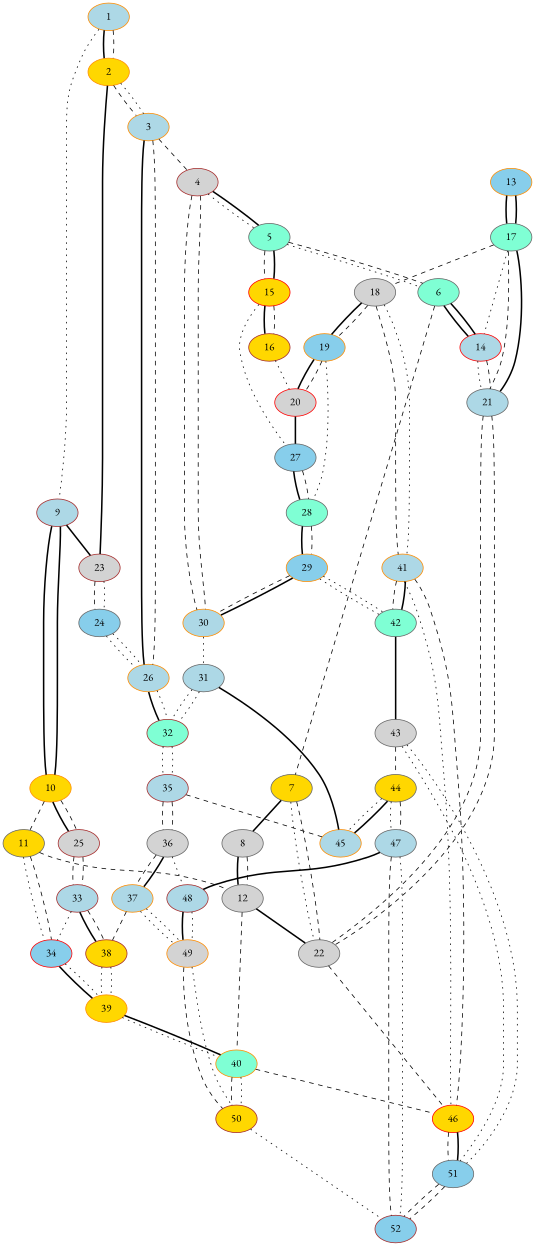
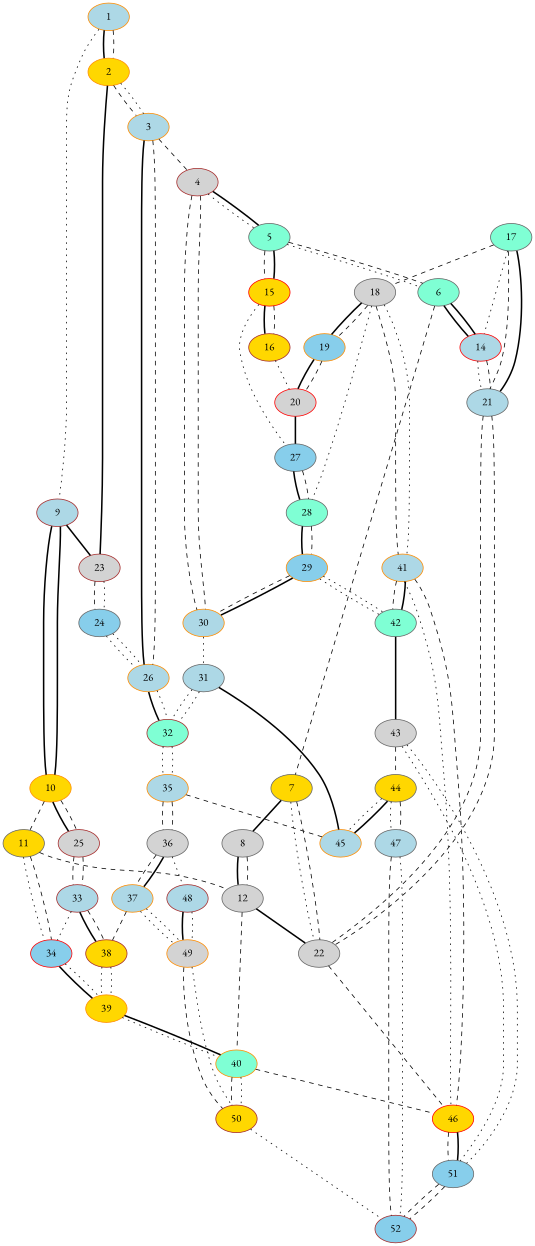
node "13": removed
edge "19" -- "28": now "18" -- "28"
node "35": color brown -> darkorange
edge "47" -- "48": removed
